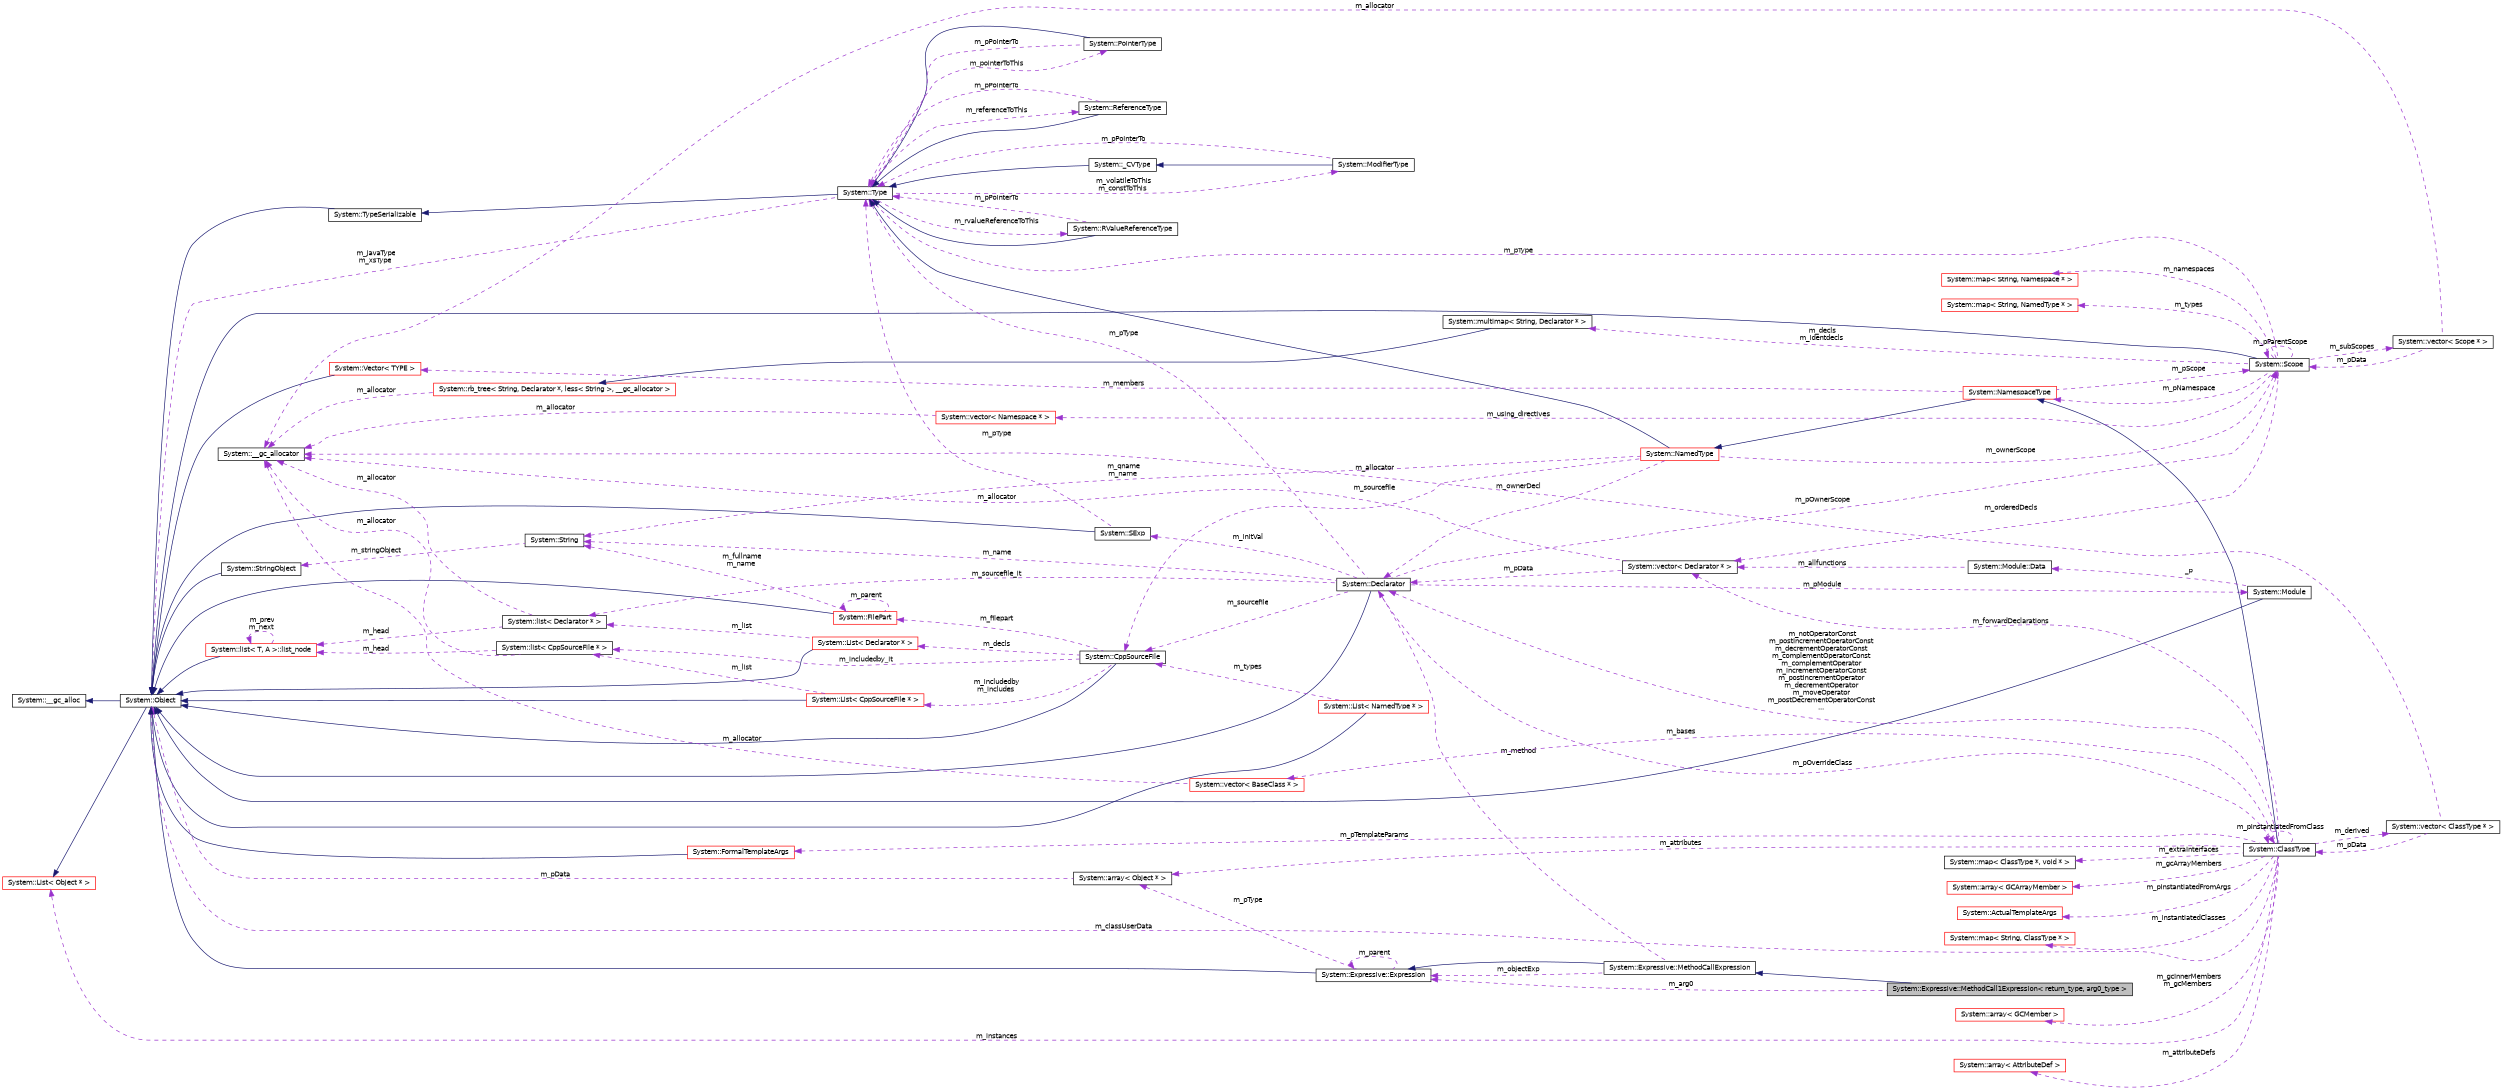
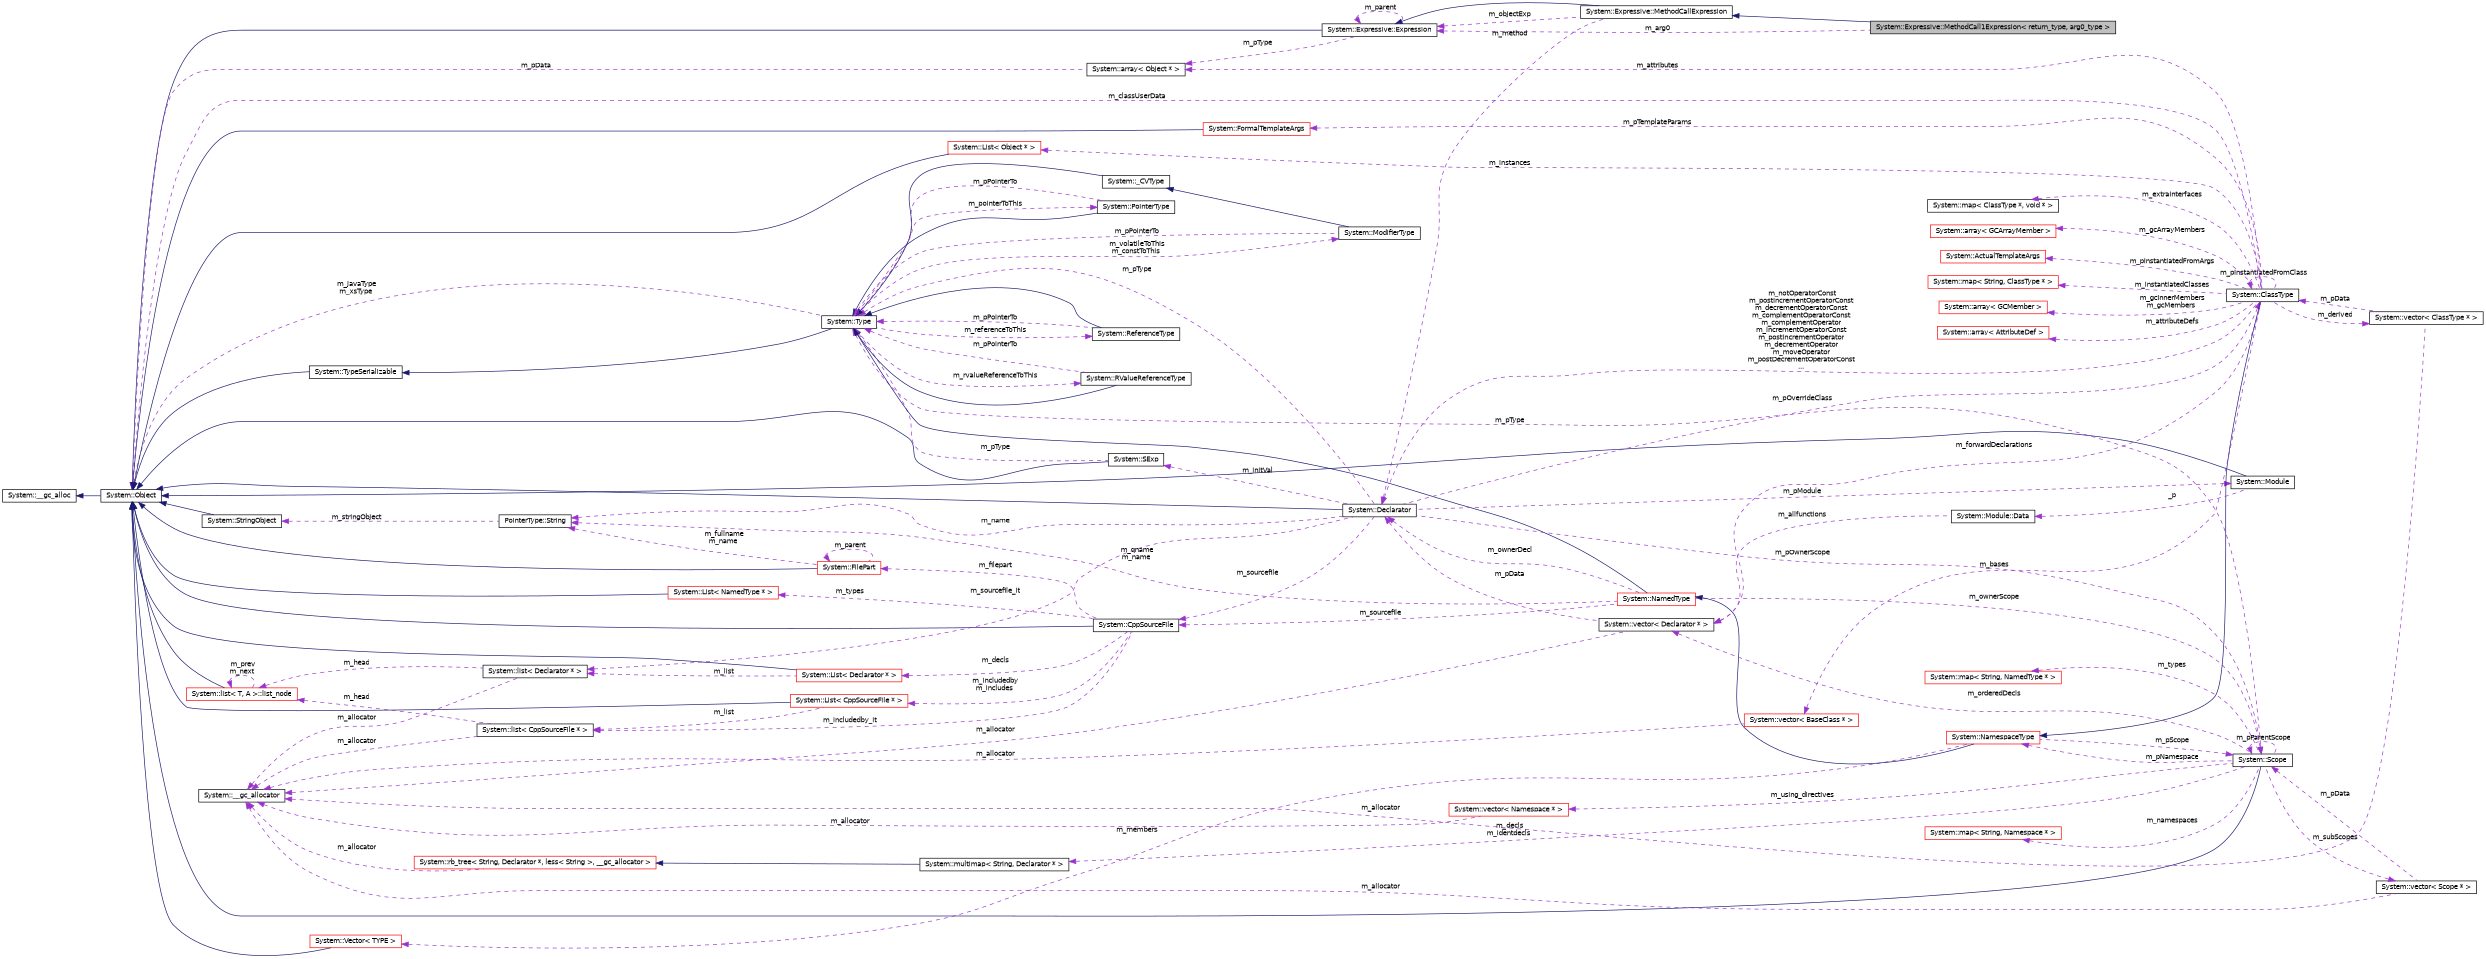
node "System::String": label "System::String" -> "PointerType::String"
edge "System::List< NamedType * >" -> "System::CppSourceFile": reversed
edge "System::Object" -> "System::List< Object * >": reversed
